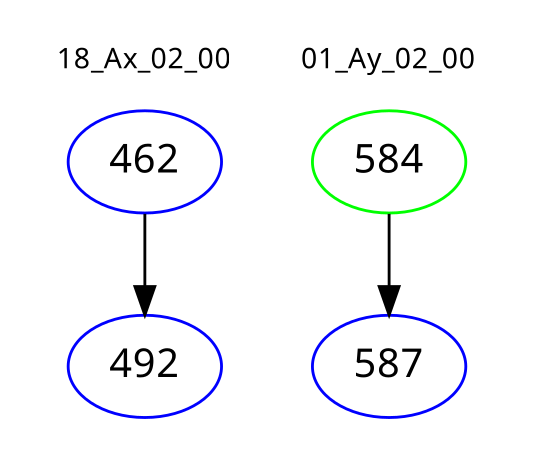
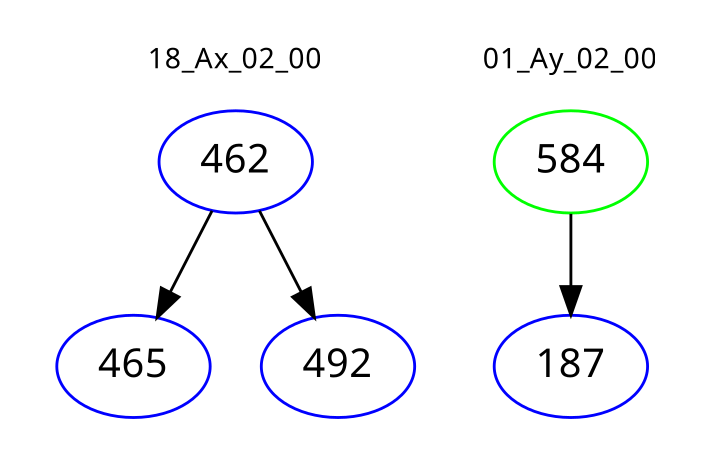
node "465": added
node "587": label "587" -> "187"
